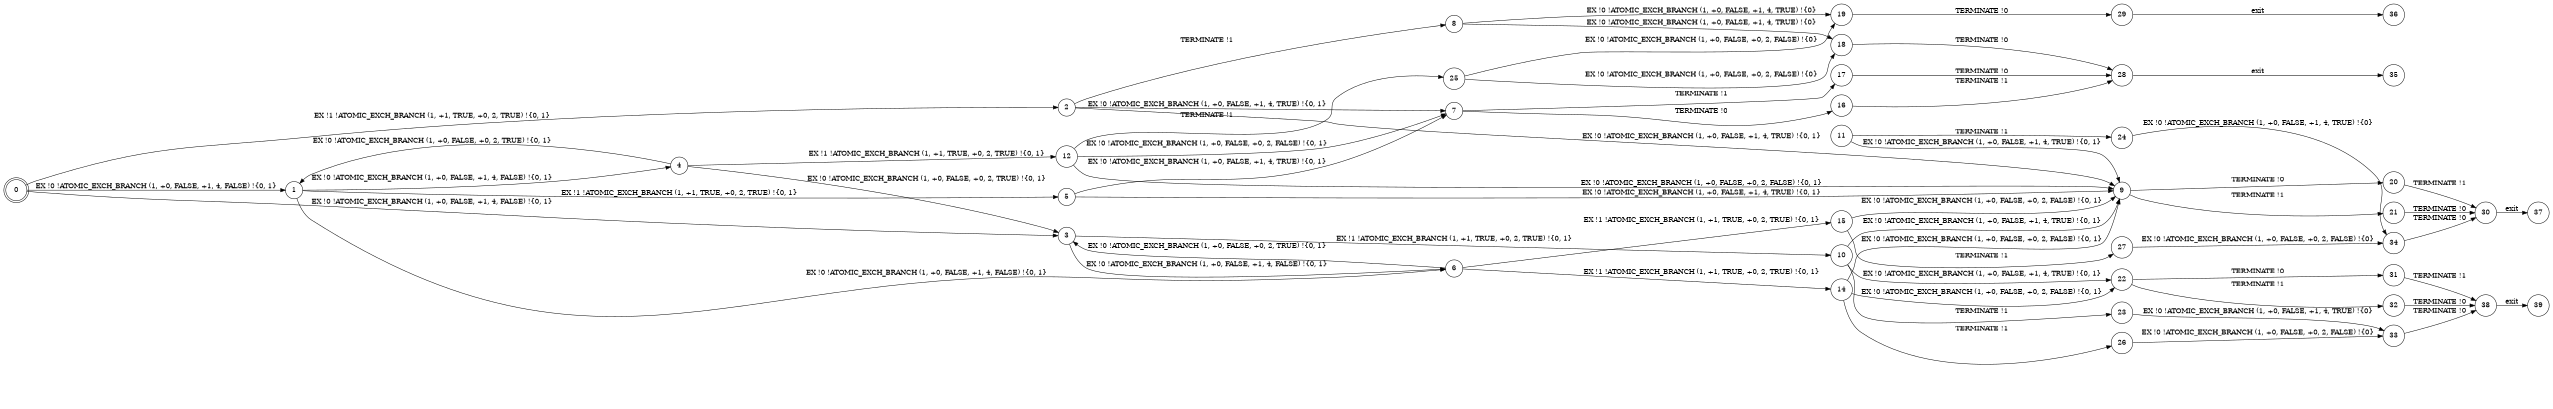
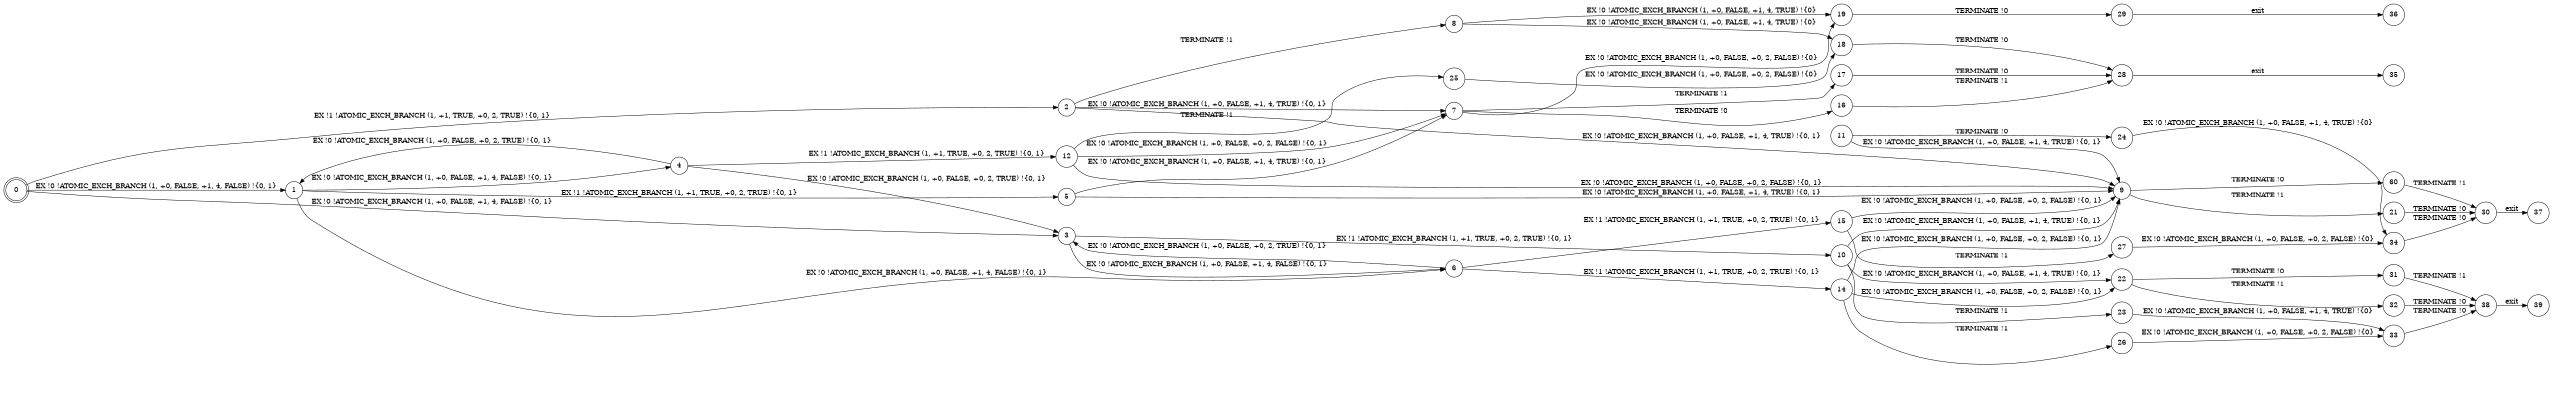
edge "25" -> "19": now "7" -> "19"
edge "11" -> "24": label "TERMINATE !1" -> "TERMINATE !0"
node "20": label "20" -> "60"
